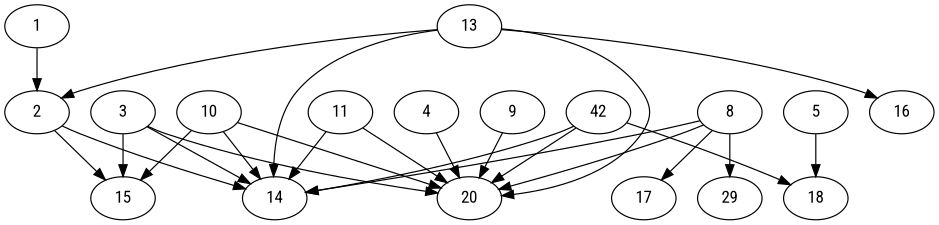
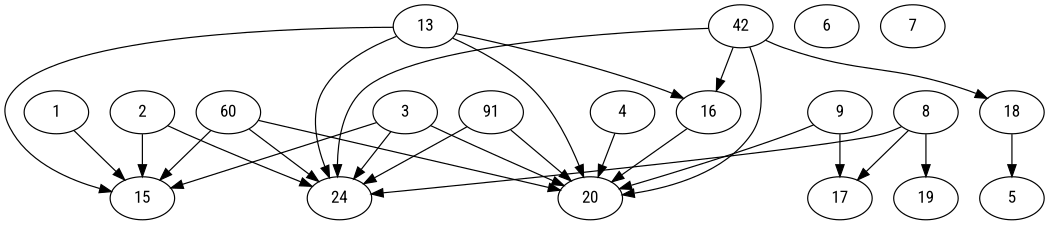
node "6": added
node "7": added
edge "13" -> "2": now "13" -> "15"
edge "1" -> "2": now "1" -> "15"
edge "42" -> "16": added
node "10": label "10" -> "60"
node "11": label "11" -> "91"
edge "5" -> "18": reversed
edge "9" -> "17": added
edge "8" -> "20": now "16" -> "20"
node "14": label "14" -> "24"
node "29": label "29" -> "19"
